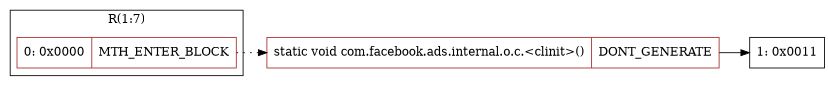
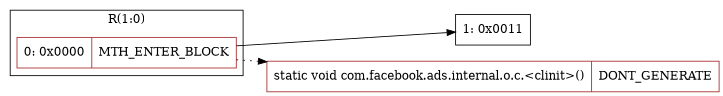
cluster "R(1:7)": label "R(1:7)" -> "R(1:0)"
edge "static void com.facebook.ads.internal.o.c.<clinit>()" -> "1: 0x0011": now "0: 0x0000" -> "1: 0x0011"
